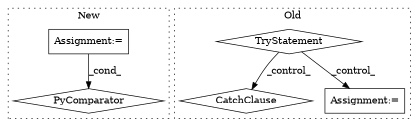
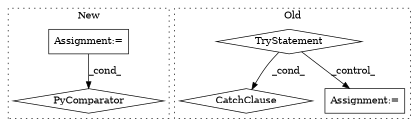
edge "TryStatement" -> "CatchClause": label "_control_" -> "_cond_"
